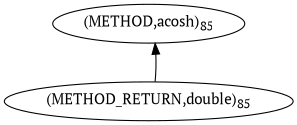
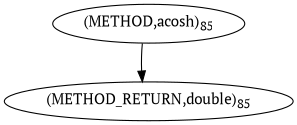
edge "(METHOD_RETURN,double)" -> "(METHOD,acosh)": reversed
